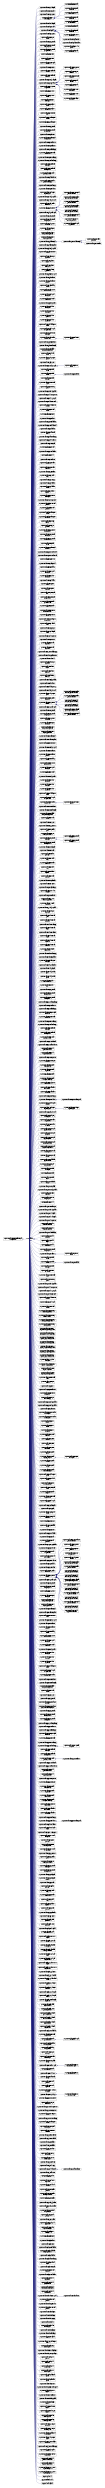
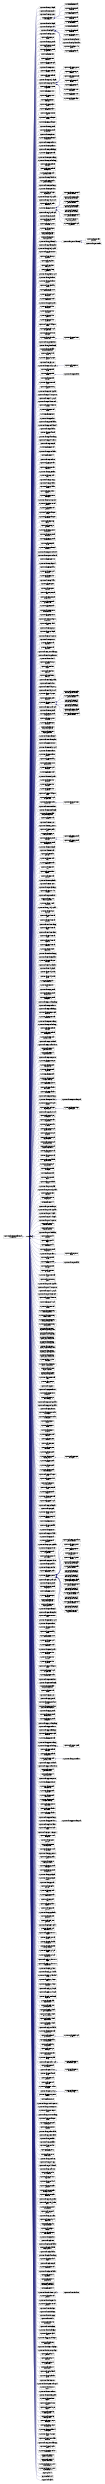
node "pyasn1_modules.rfc2315.Encrypted ContentInfo": label "pyasn1_modules.rfc2315.Encrypted ContentInfo" -> "pyasn1_modules.rfc2315.Encrypted RevRefs"
node "pyasn1_modules.rfc5755.V2Form": removed
node "pyasn1_modules.rfc6402.ResponseBody": removed
